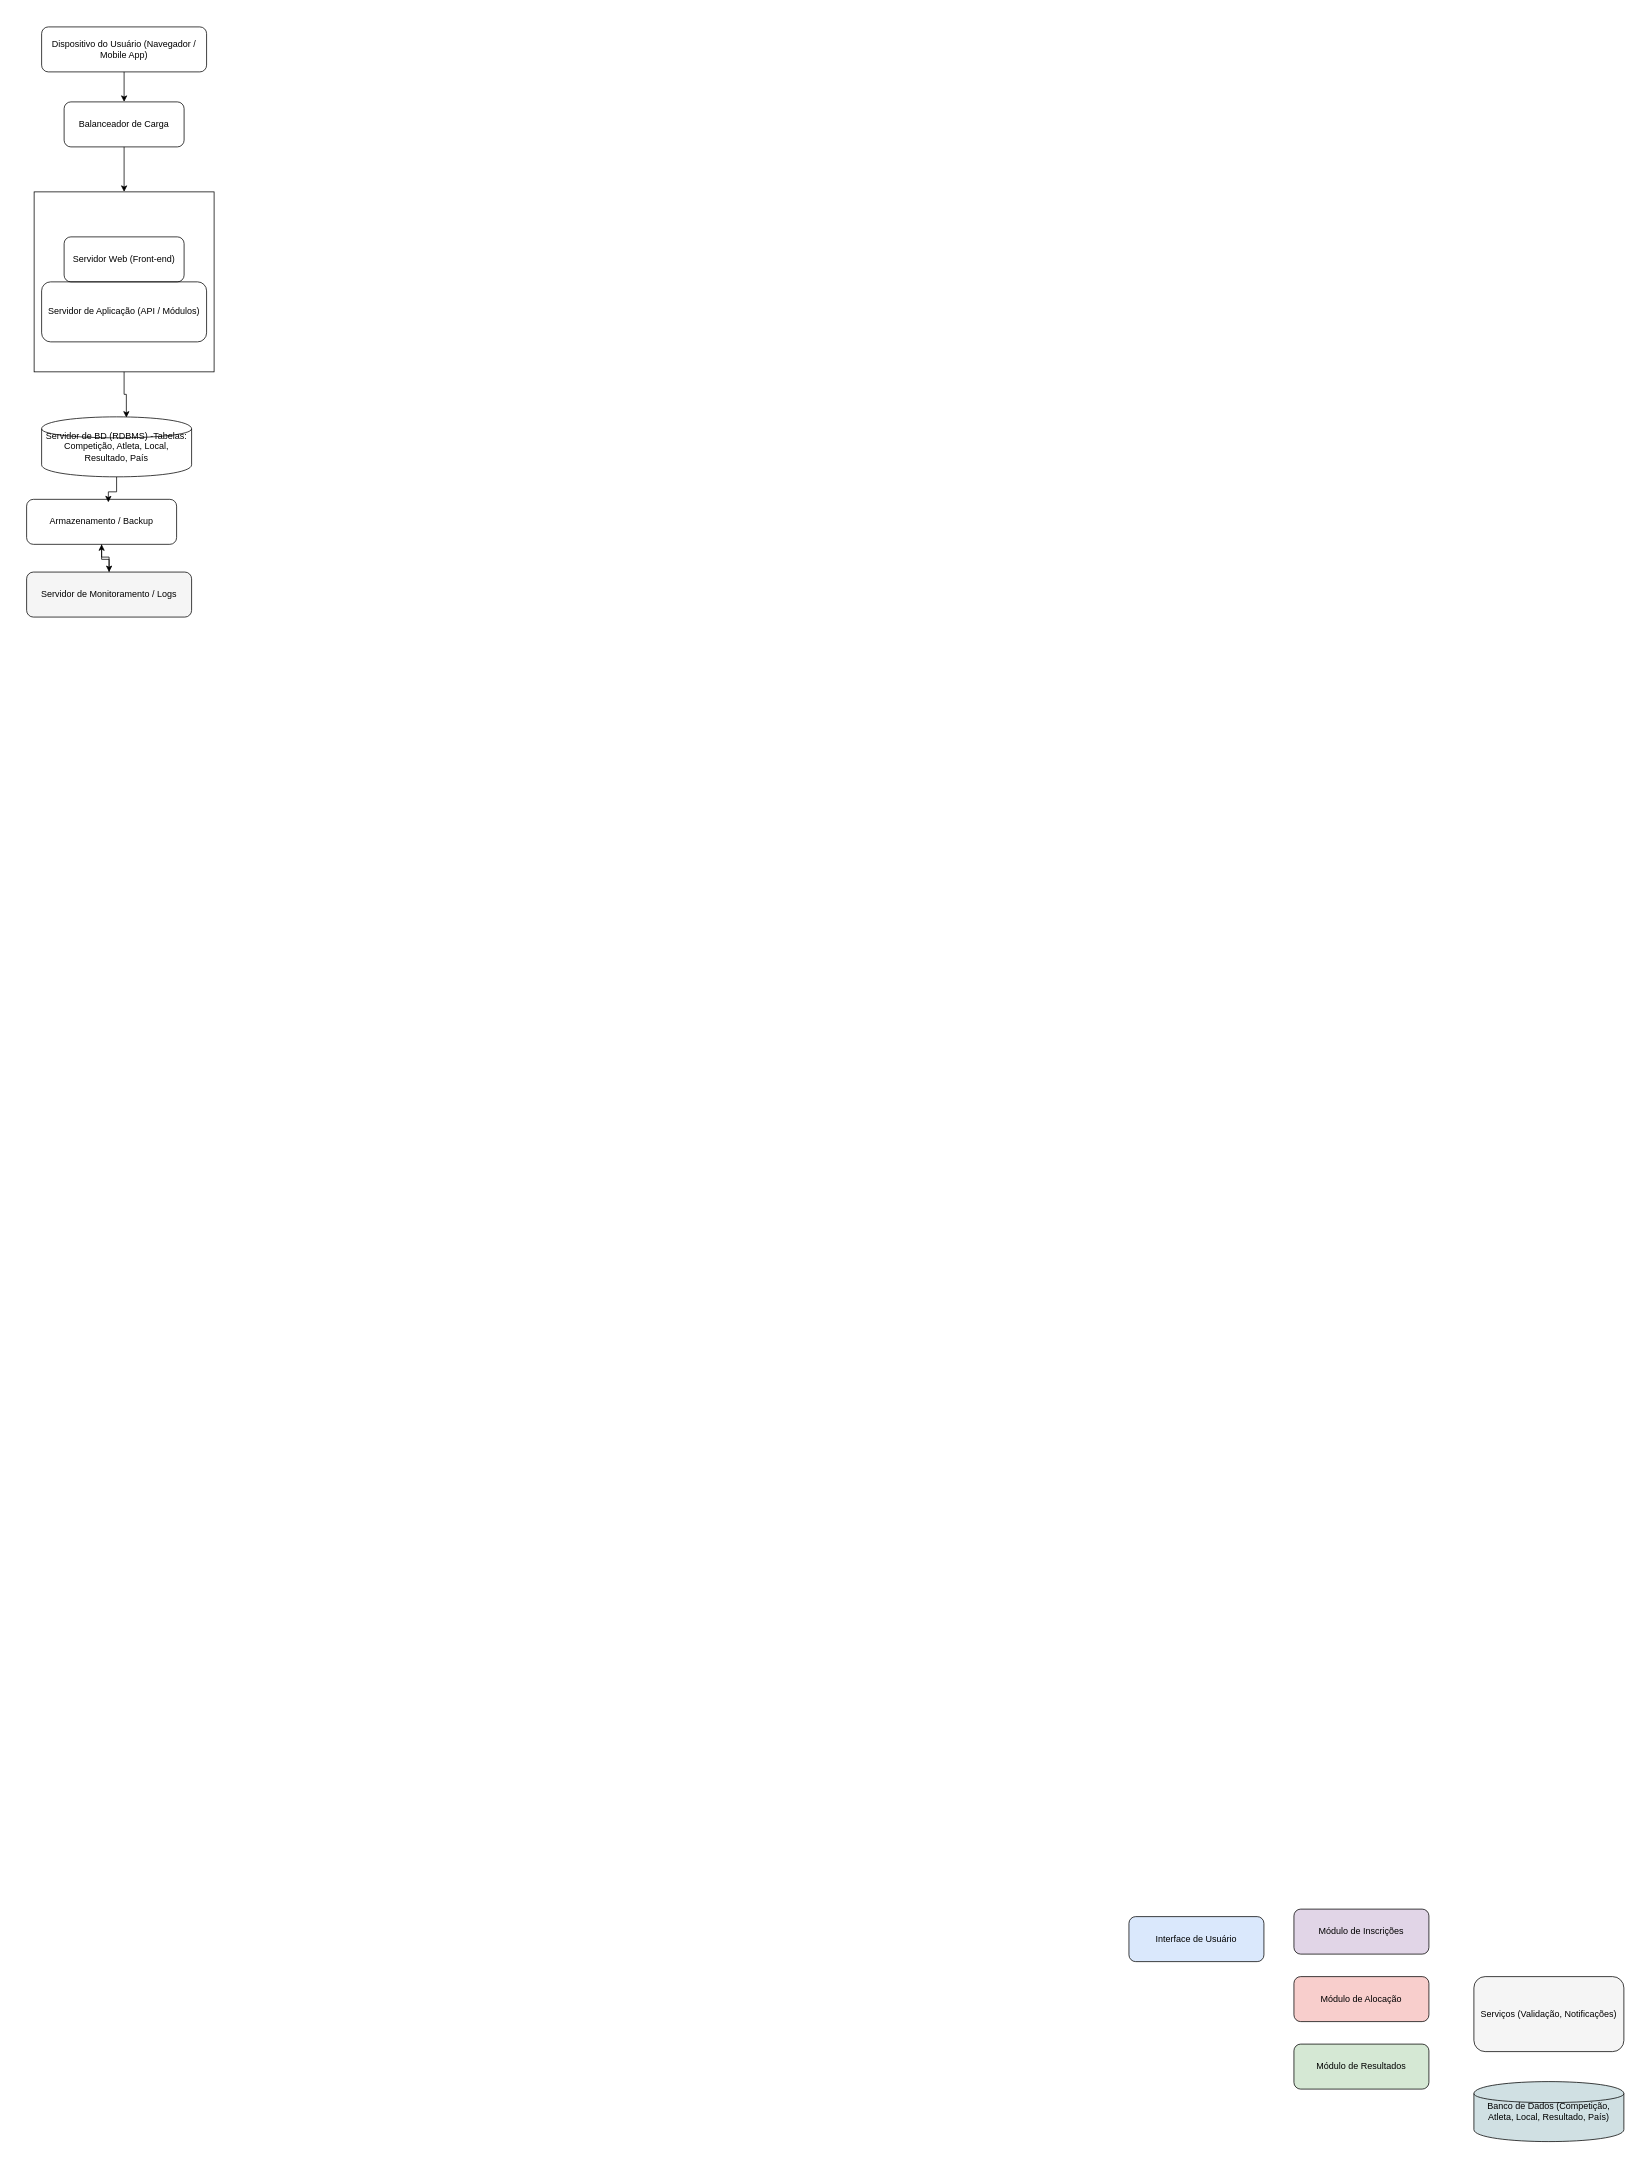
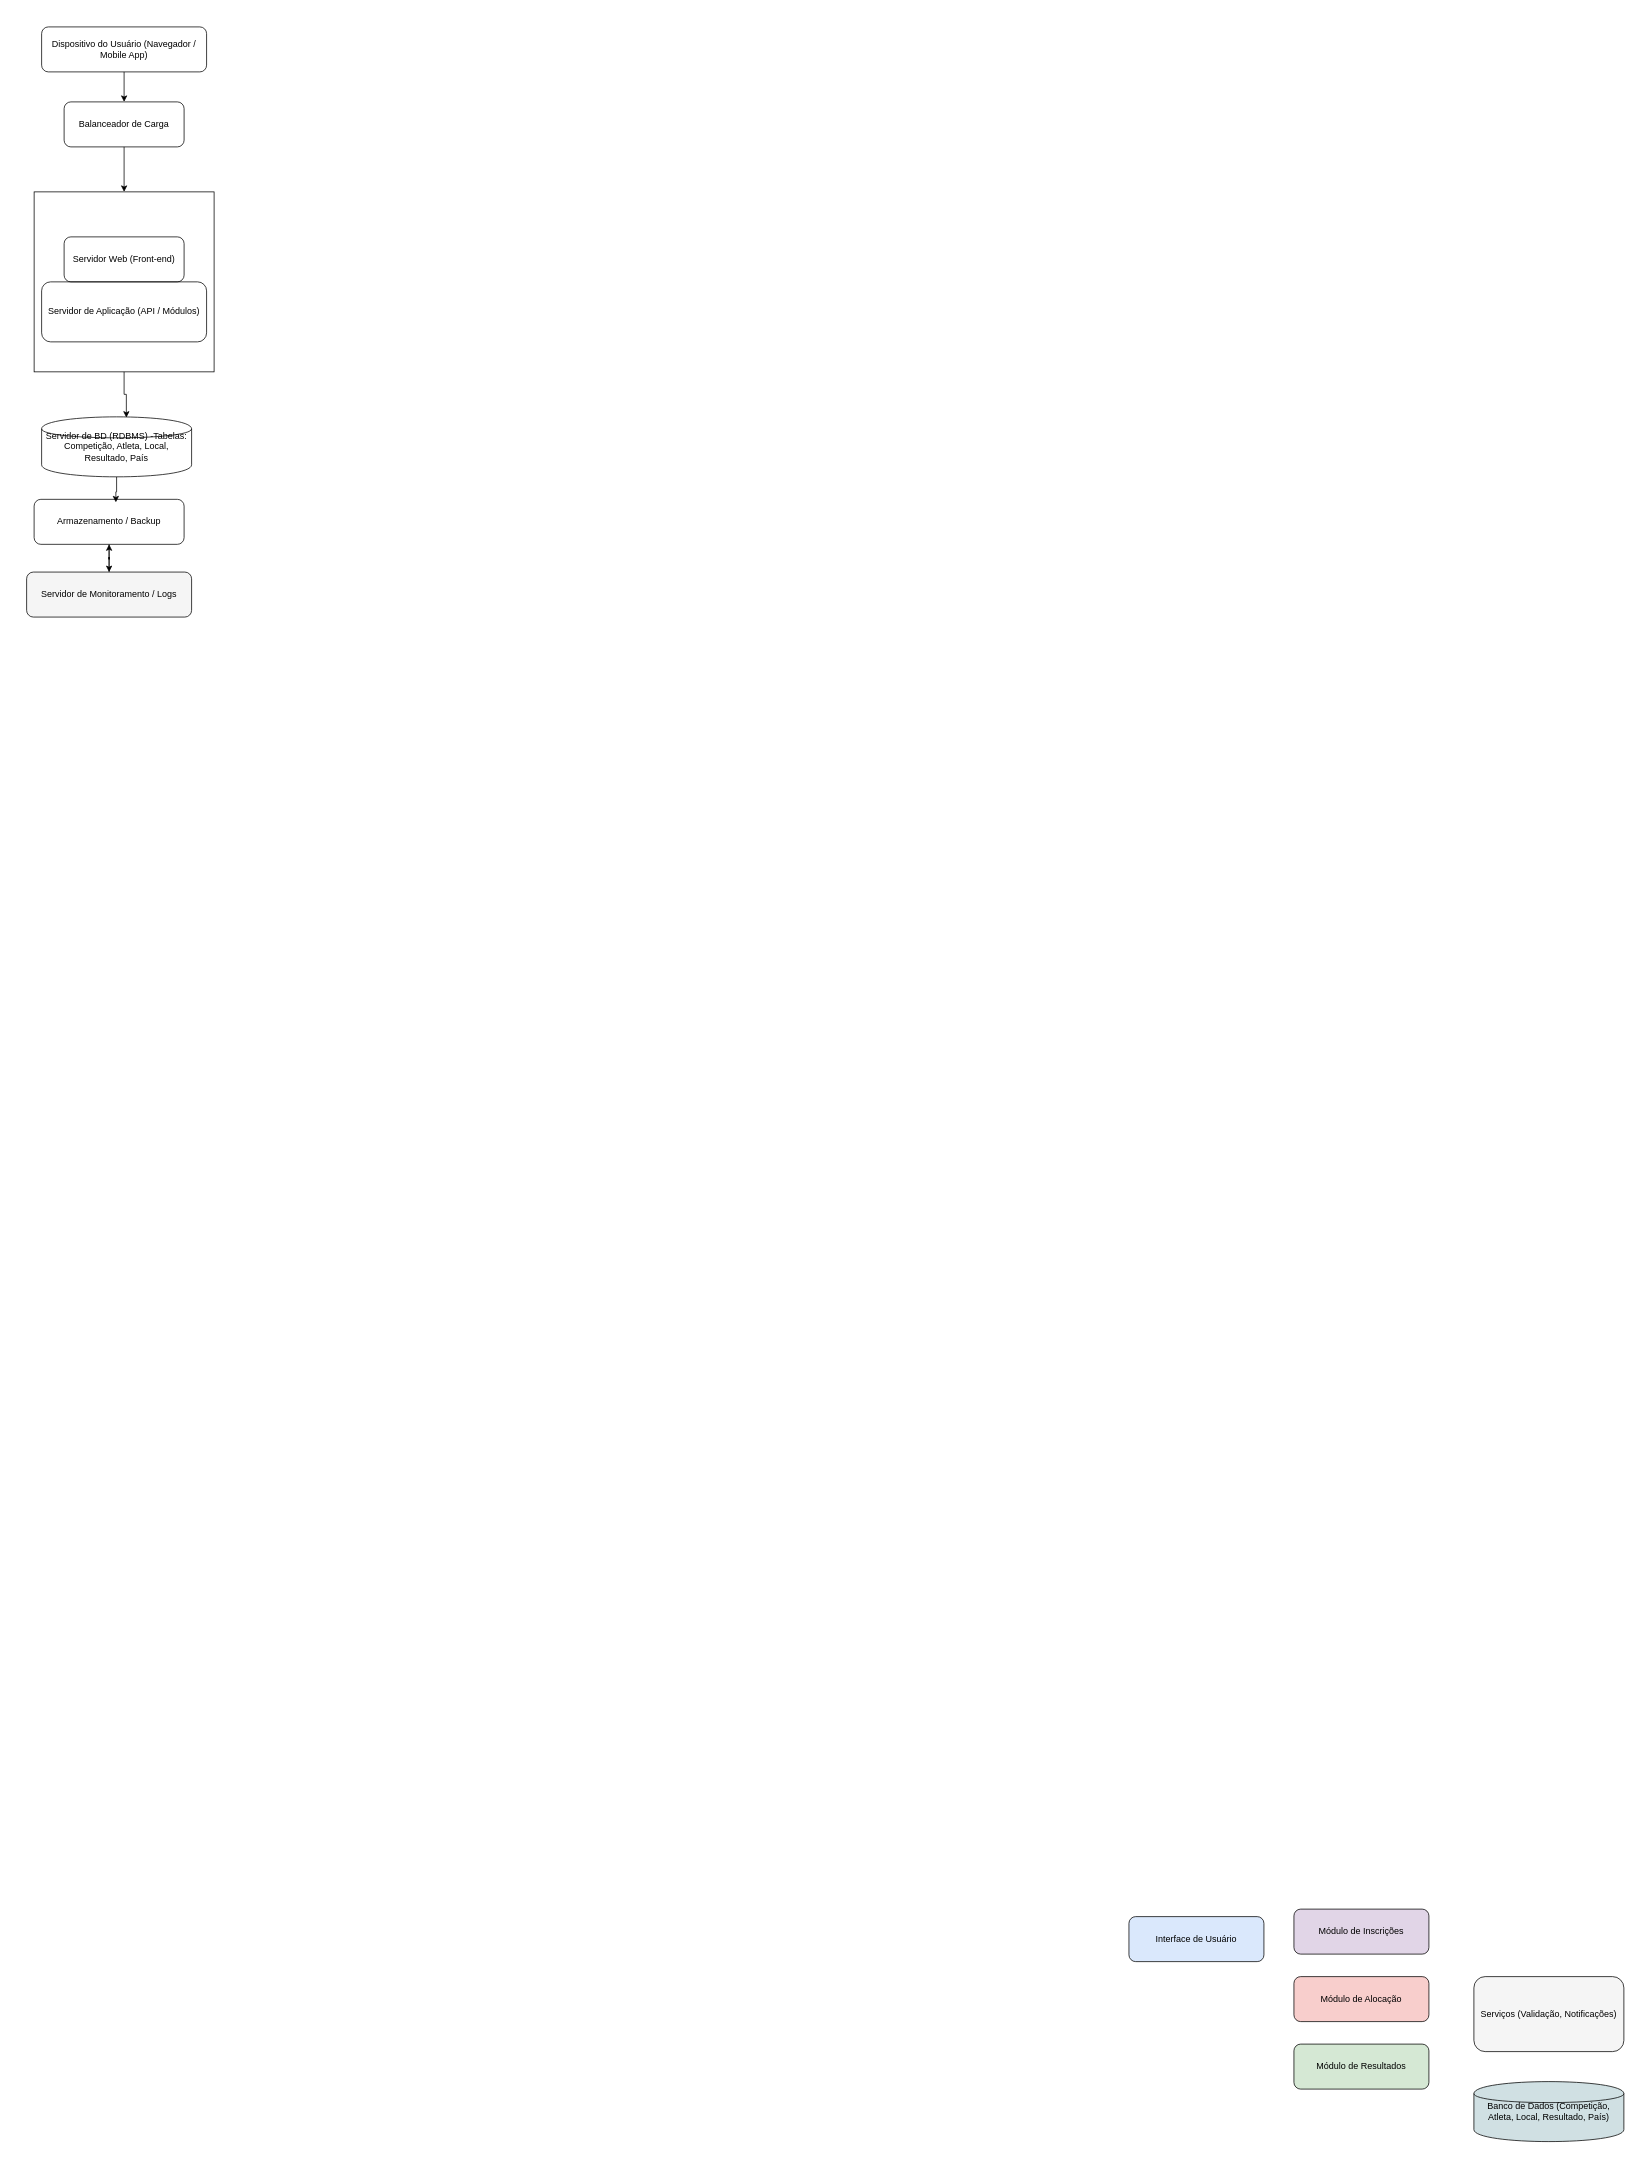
node "Armazenamento / Backup": moved (102, 522) -> (109, 522)
